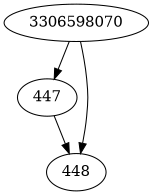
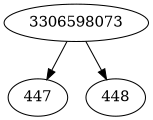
node "3306598070": label "3306598070" -> "3306598073"
edge "447" -> "448": removed
